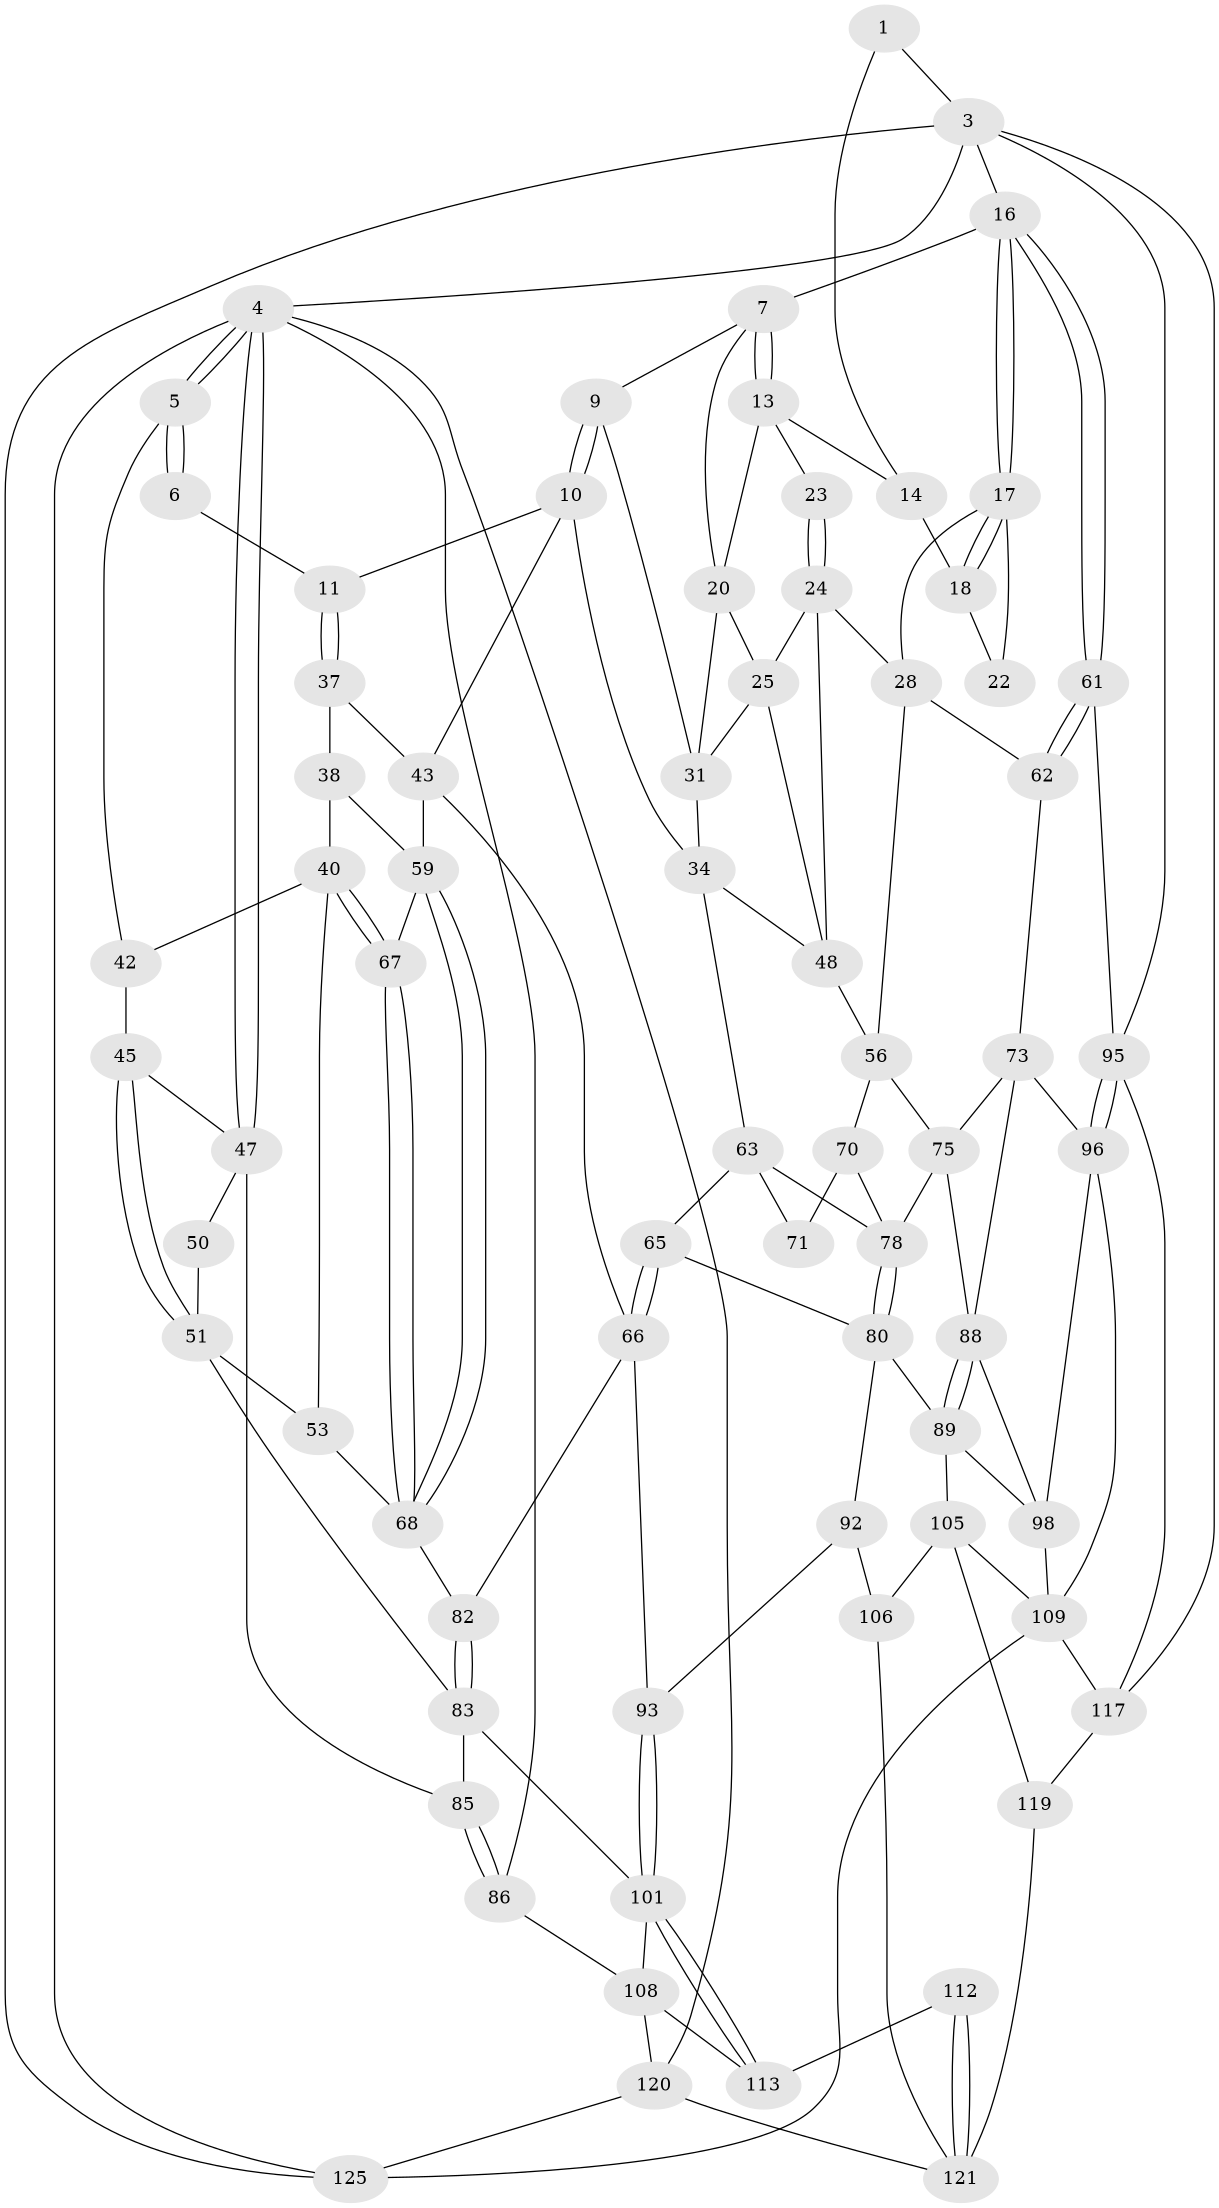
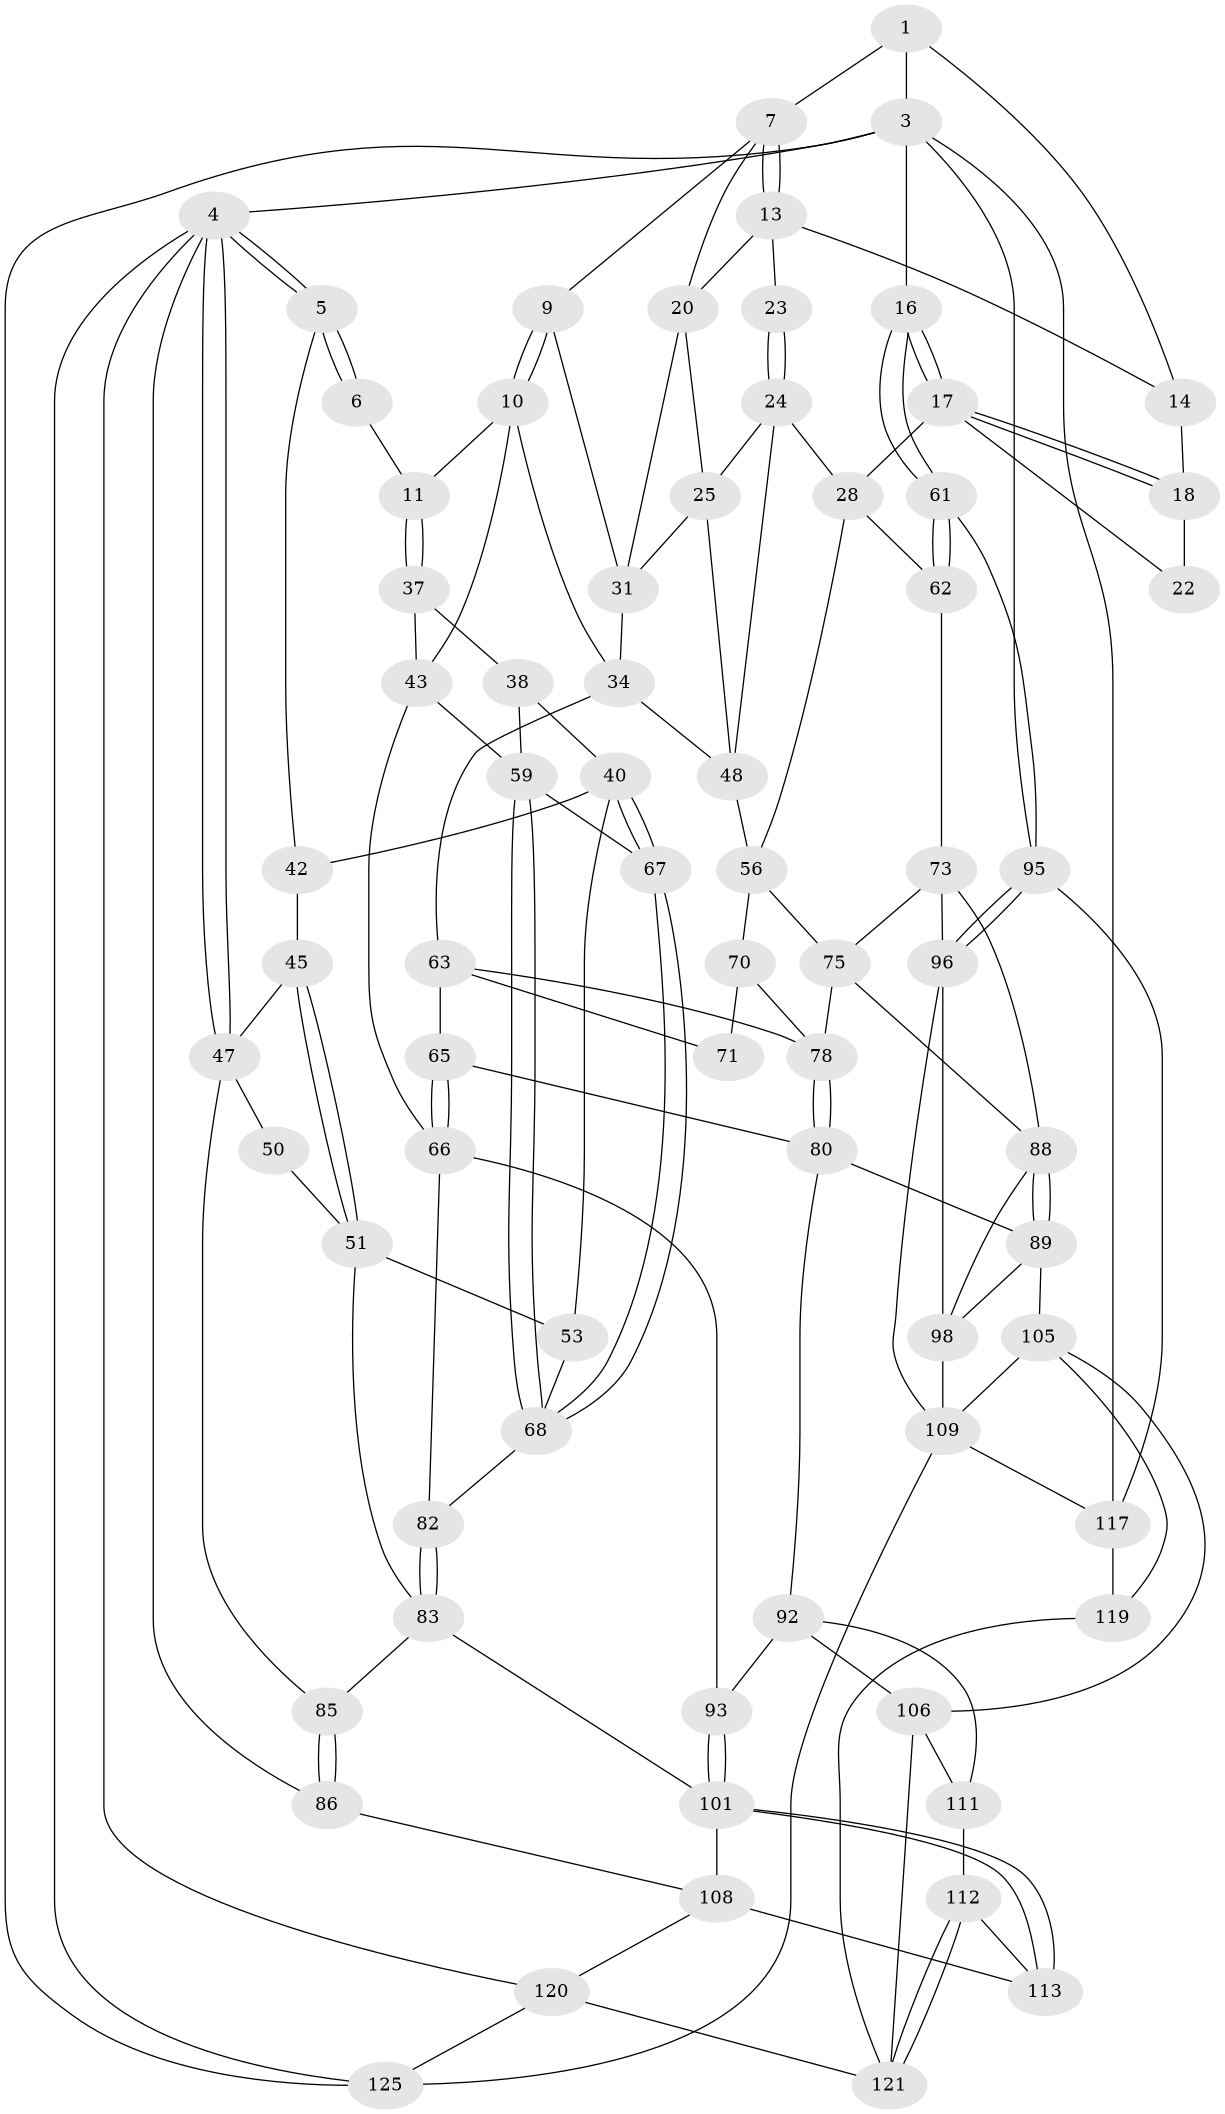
edge "16" -- "7": now "1" -- "7"
node "111": added
